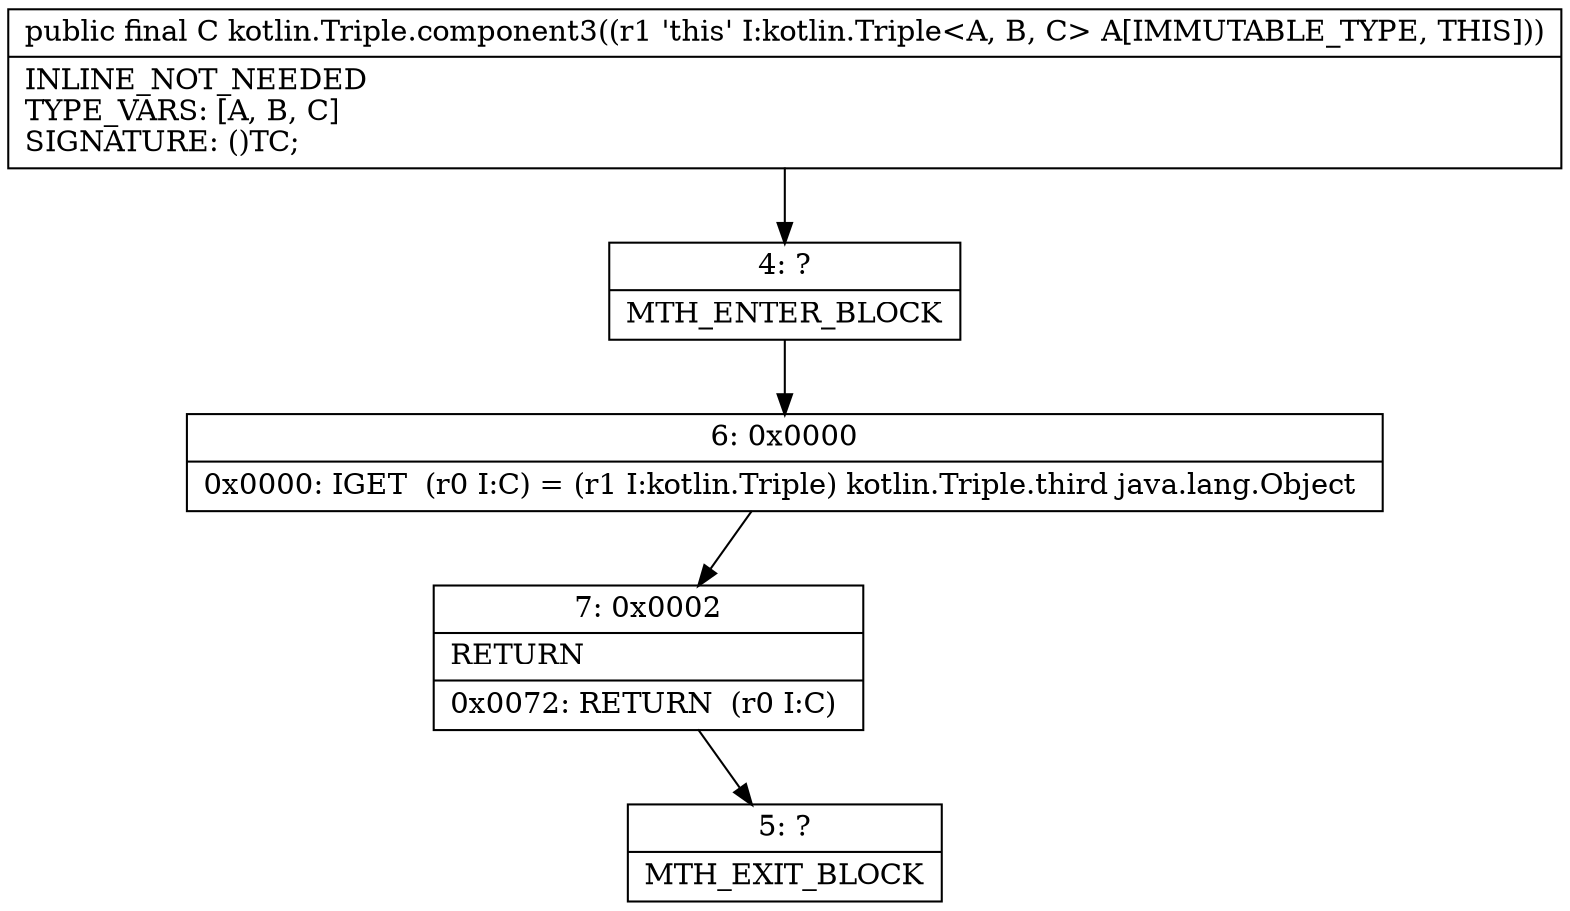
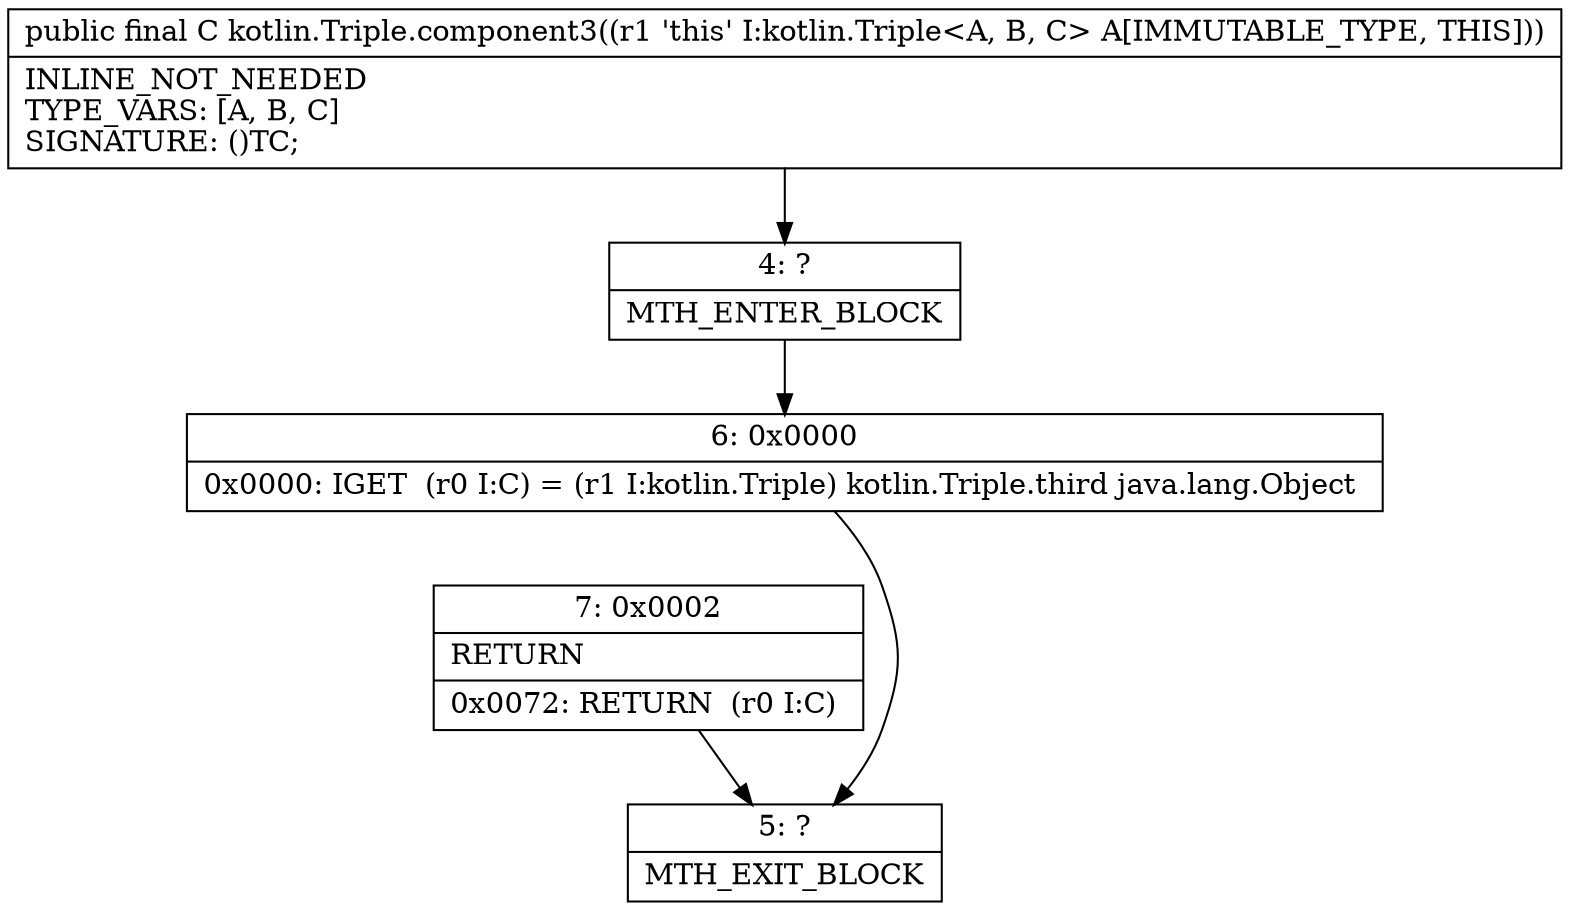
edge "6: 0x0000" -> "7: 0x0002": now "6: 0x0000" -> "5: ?"
